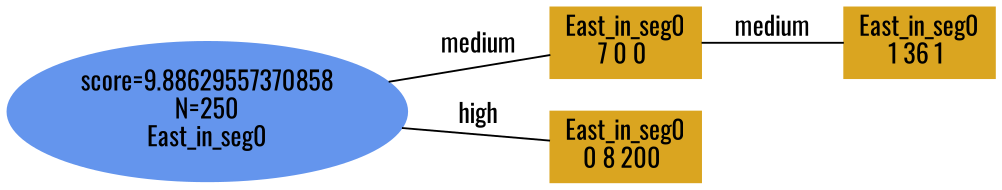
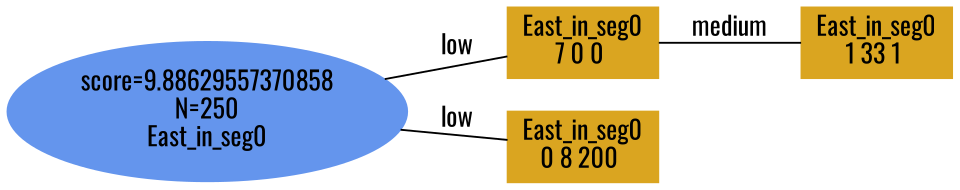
node "East_in_seg0 1 36 1": label "East_in_seg0 1 36 1" -> "East_in_seg0 1 33 1"
edge "East_in_seg0 7 0 0" -- "score=9.88629557370858 N=250 East_in_seg0": label "medium" -> "low"
edge "score=9.88629557370858 N=250 East_in_seg0" -- "East_in_seg0 0 8 200": label "high" -> "low"
